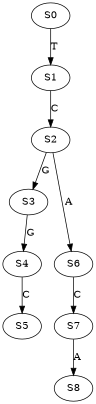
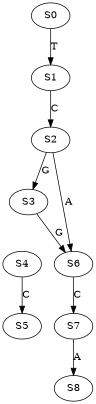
edge "S3" -> "S4": now "S3" -> "S6"
